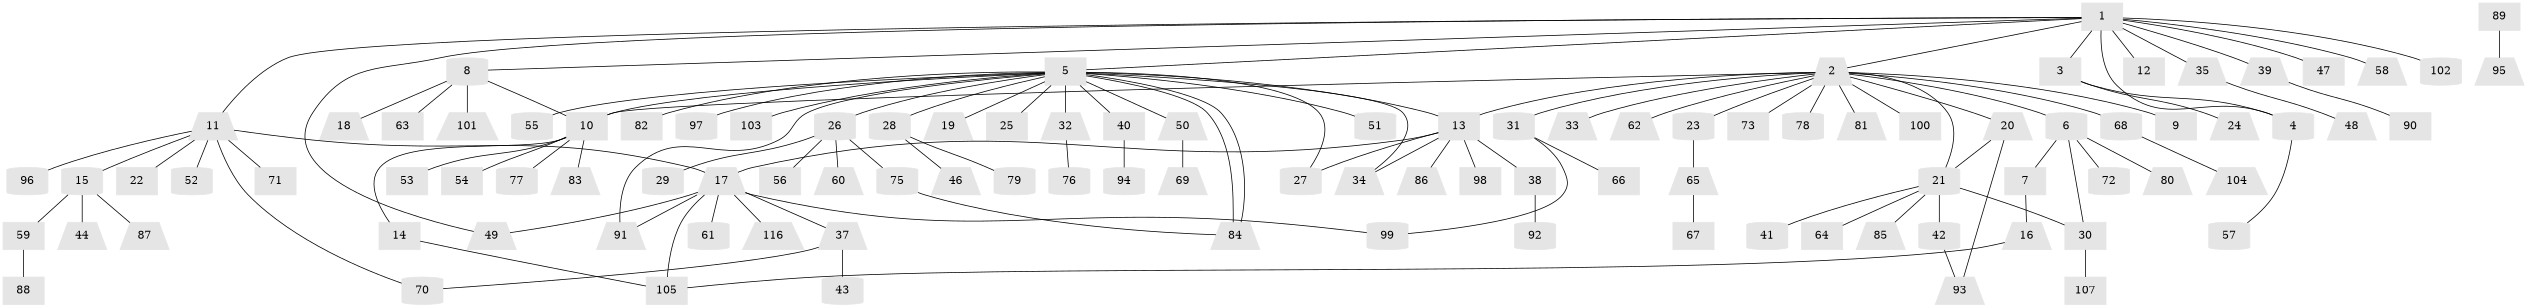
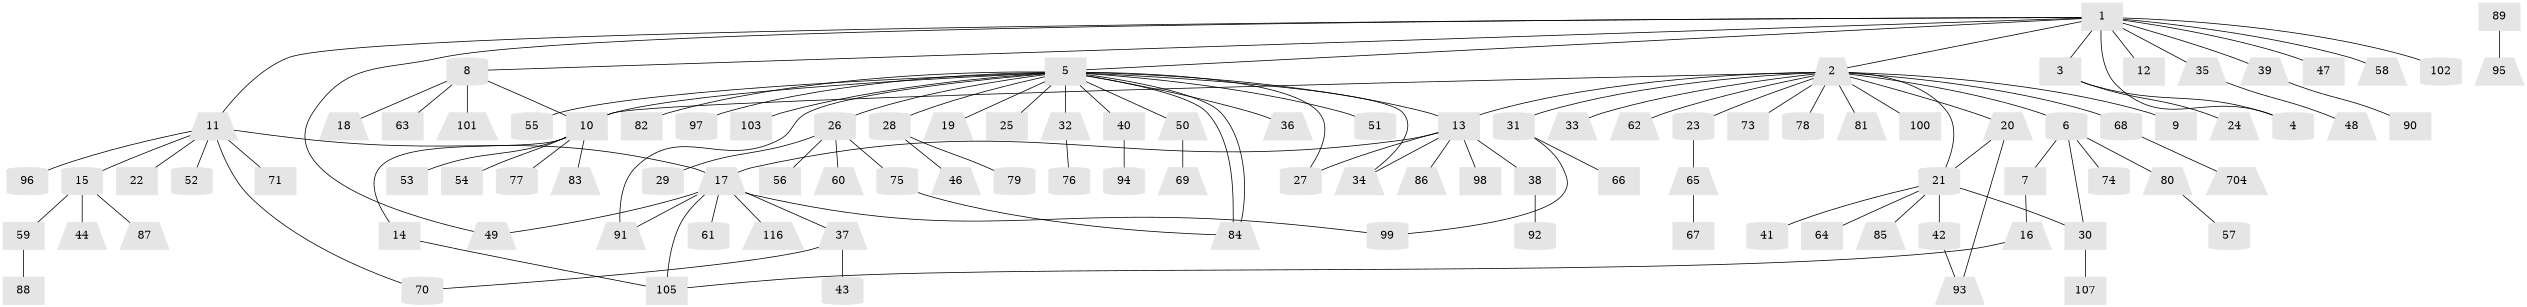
node "36": added
node "72": label "72" -> "74"
node "104": label "104" -> "704"
edge "4" -- "57": now "80" -- "57"
